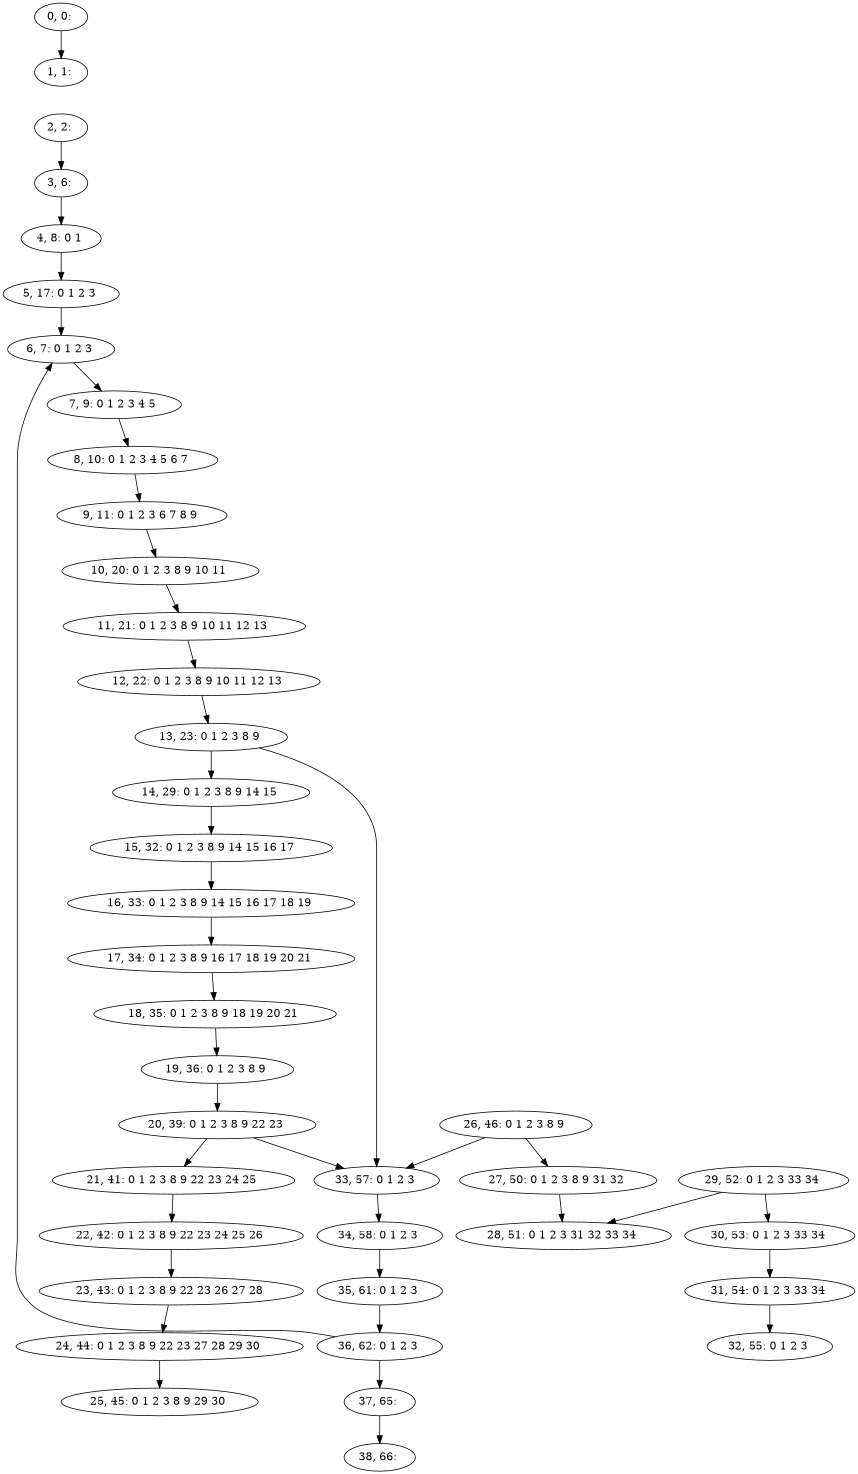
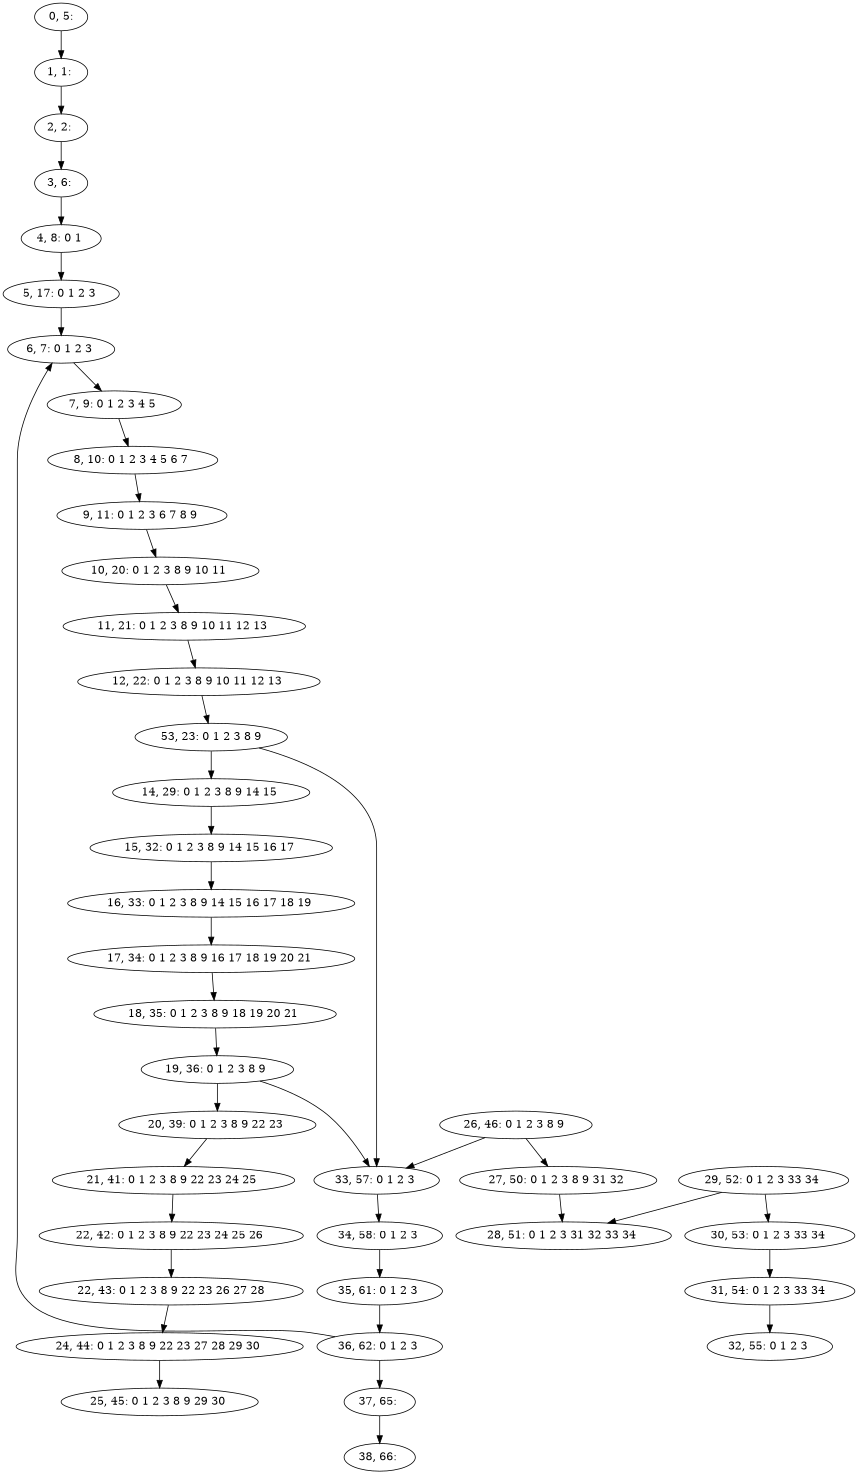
node "0, 0:": label "0, 0:" -> "0, 5:"
edge "1, 1:" -> "2, 2:": added
node "13, 23: 0 1 2 3 8 9": label "13, 23: 0 1 2 3 8 9" -> "53, 23: 0 1 2 3 8 9"
edge "20, 39: 0 1 2 3 8 9 22 23" -> "33, 57: 0 1 2 3": now "19, 36: 0 1 2 3 8 9" -> "33, 57: 0 1 2 3"
node "23, 43: 0 1 2 3 8 9 22 23 26 27 28": label "23, 43: 0 1 2 3 8 9 22 23 26 27 28" -> "22, 43: 0 1 2 3 8 9 22 23 26 27 28"
